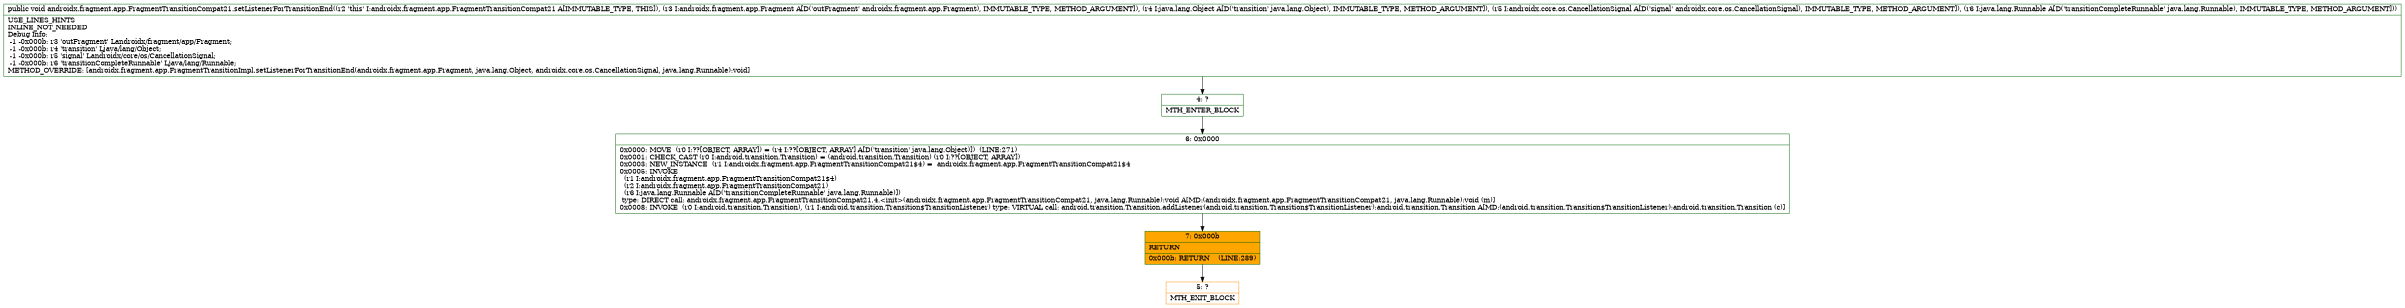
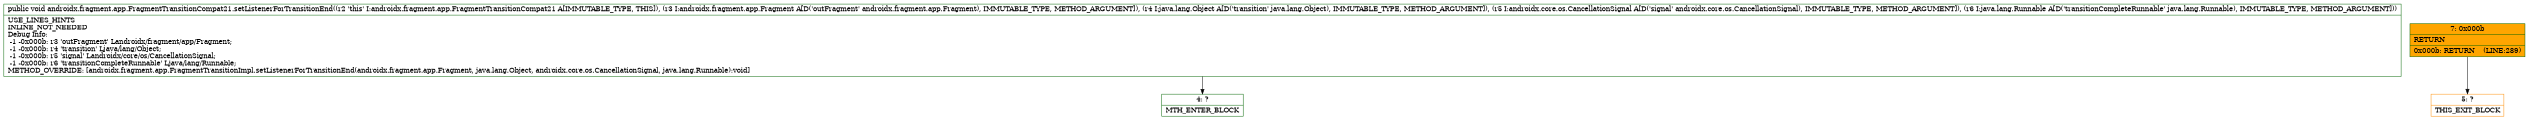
node "6: 0x0000": removed
node "5: ?": text "MTH_EXIT_BLOCK" -> "THIS_EXIT_BLOCK"
